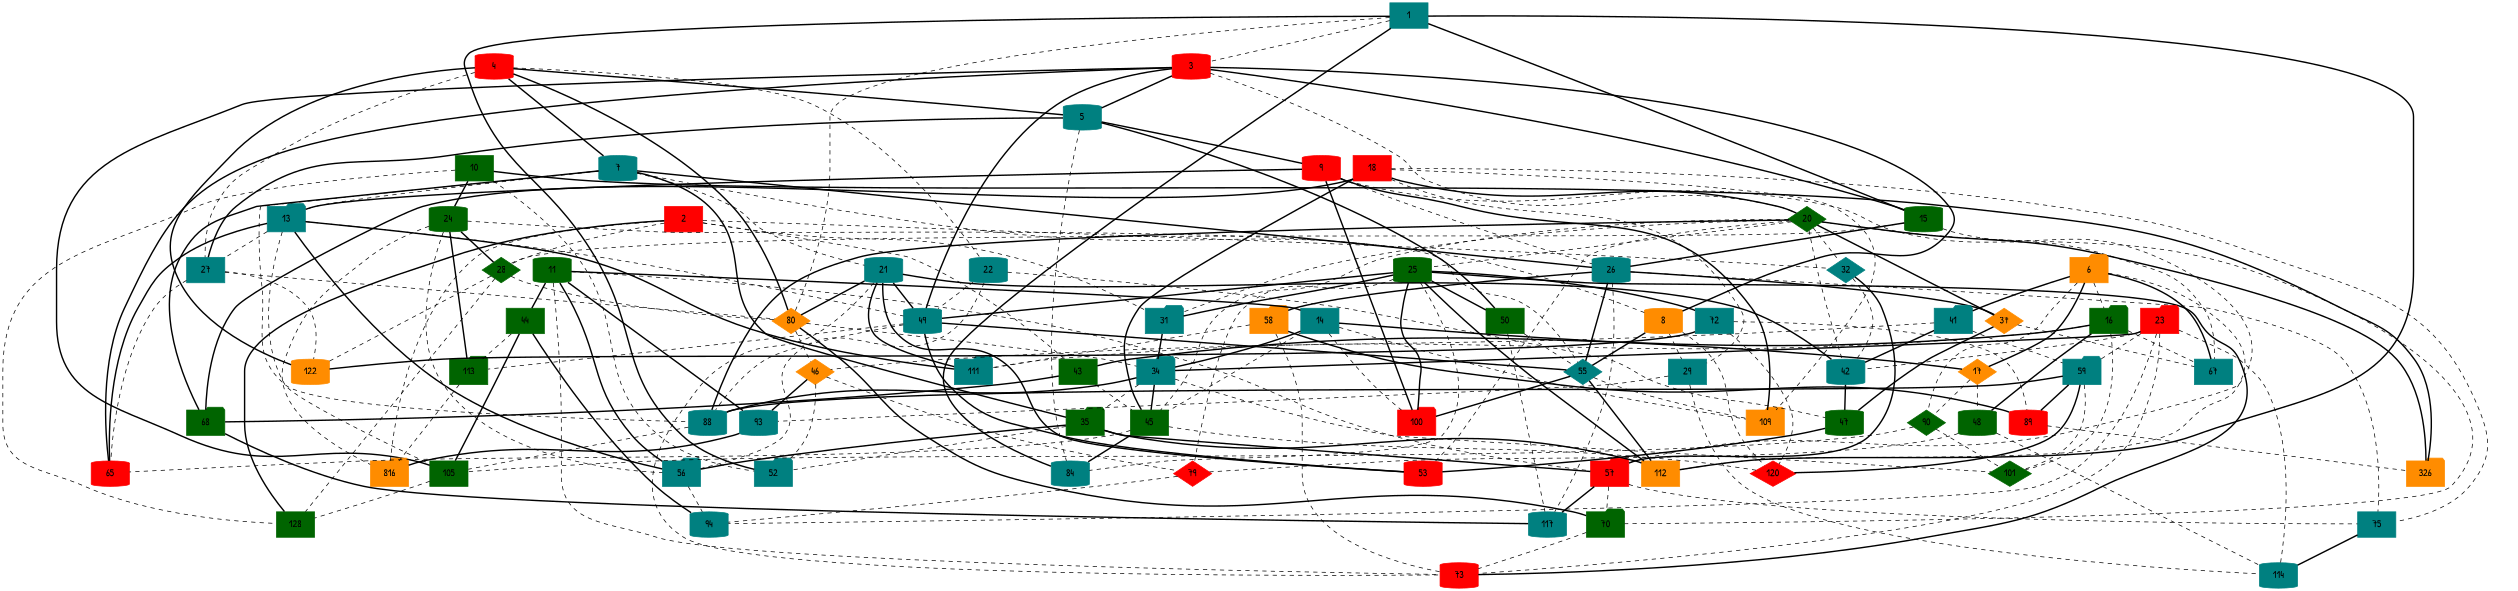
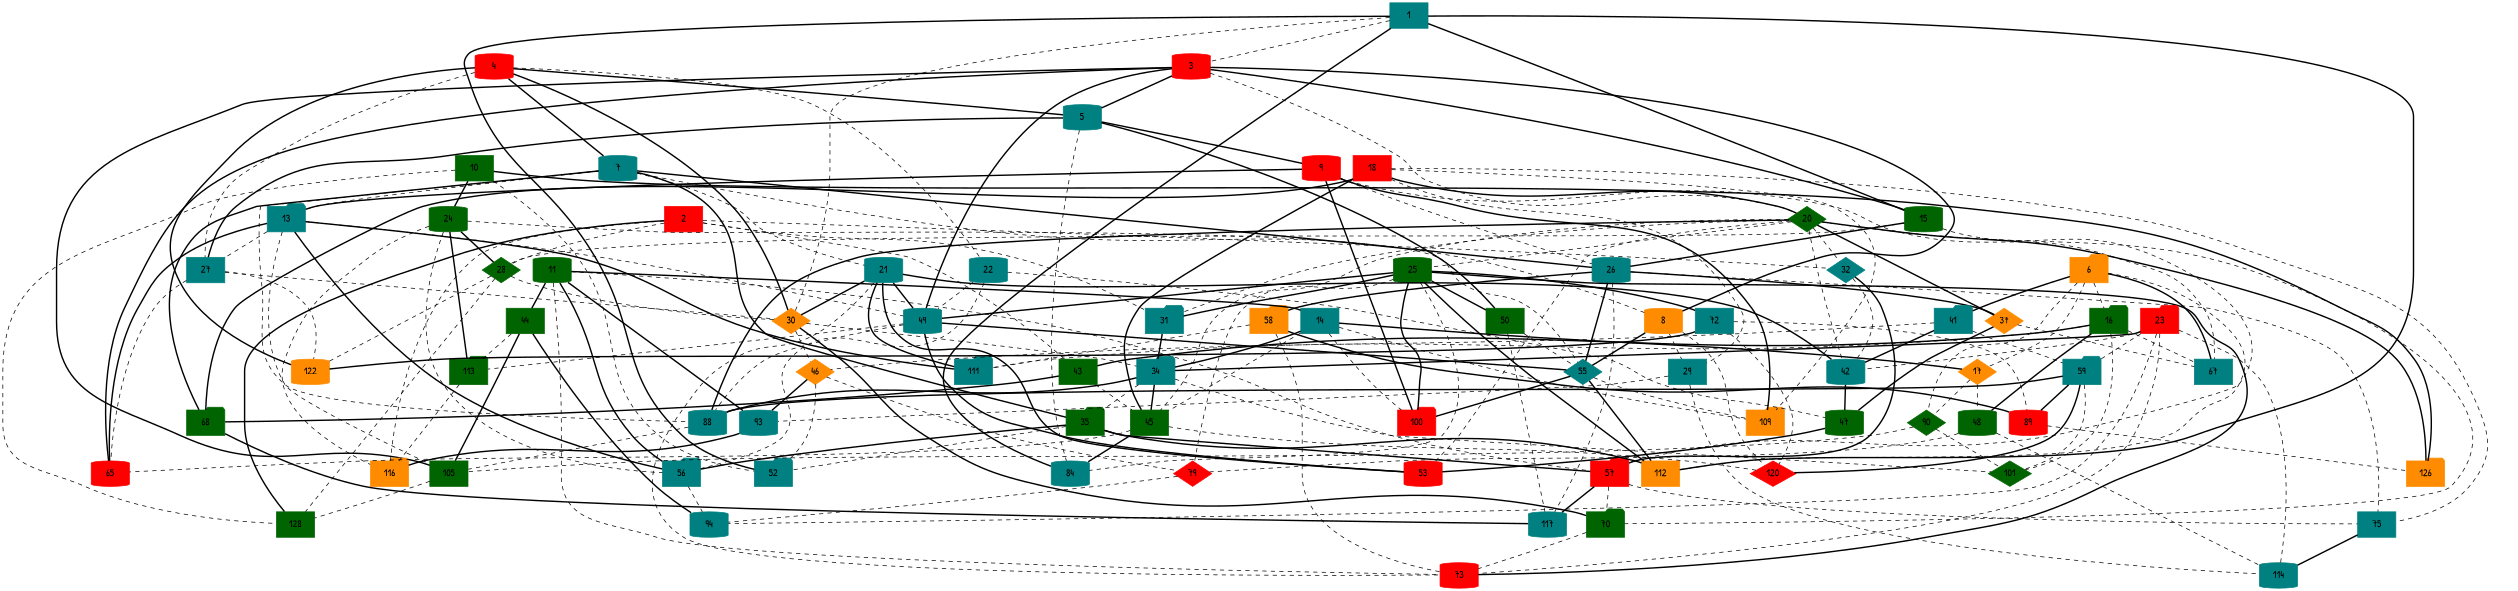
node "80": label "80" -> "30"
edge "6" -- "17": style bold -> dashed
node "816": label "816" -> "116"
node "326": label "326" -> "126"
